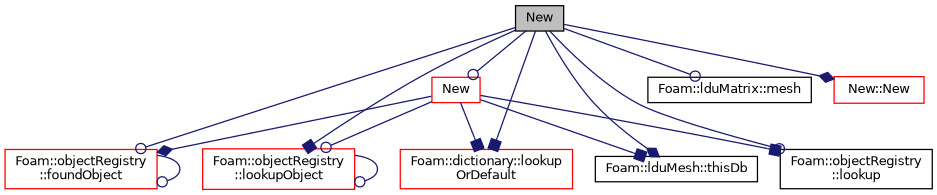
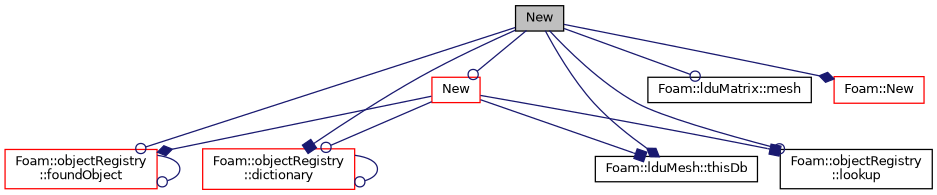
node "New::New": label "New::New" -> "Foam::New"
node "Foam::objectRegistry ::lookupObject": label "Foam::objectRegistry ::lookupObject" -> "Foam::objectRegistry ::dictionary"
node "Foam::dictionary::lookup OrDefault": removed
